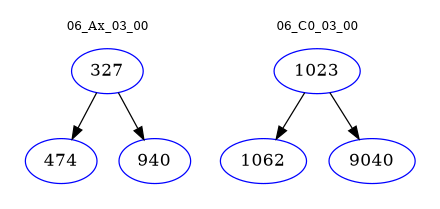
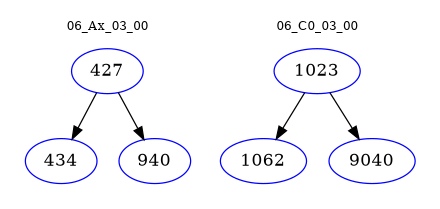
node "327": label "327" -> "427"
node "474": label "474" -> "434"
